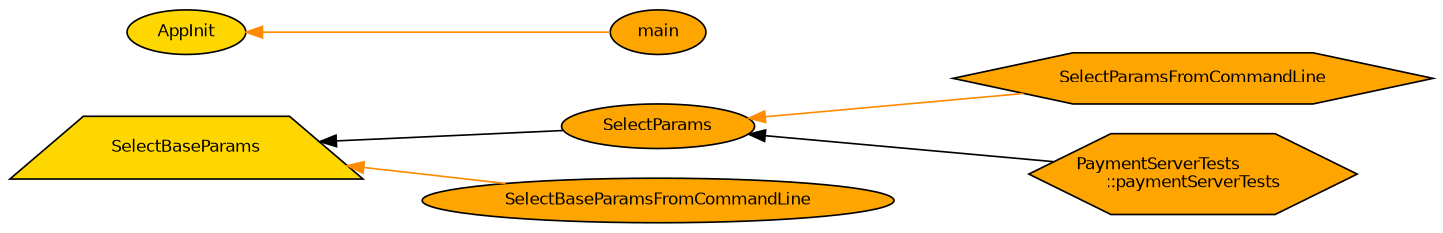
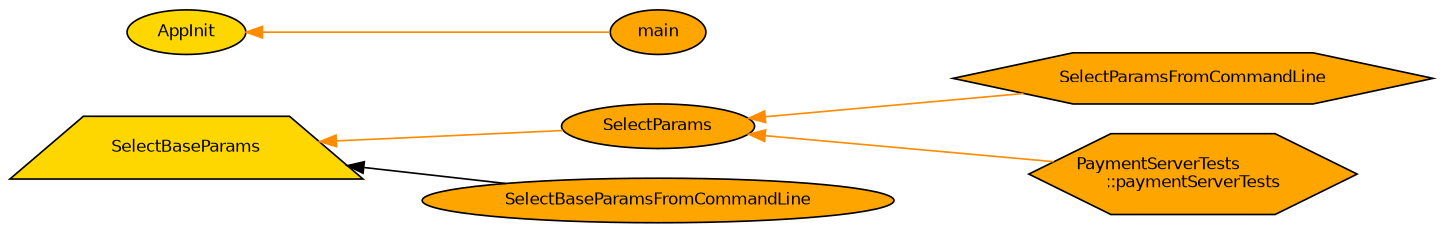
edge "SelectParams" -> "SelectBaseParams": color black -> darkorange
edge "PaymentServerTests ::paymentServerTests" -> "SelectParams": color black -> darkorange
edge "SelectBaseParamsFromCommandLine" -> "SelectBaseParams": color darkorange -> black
